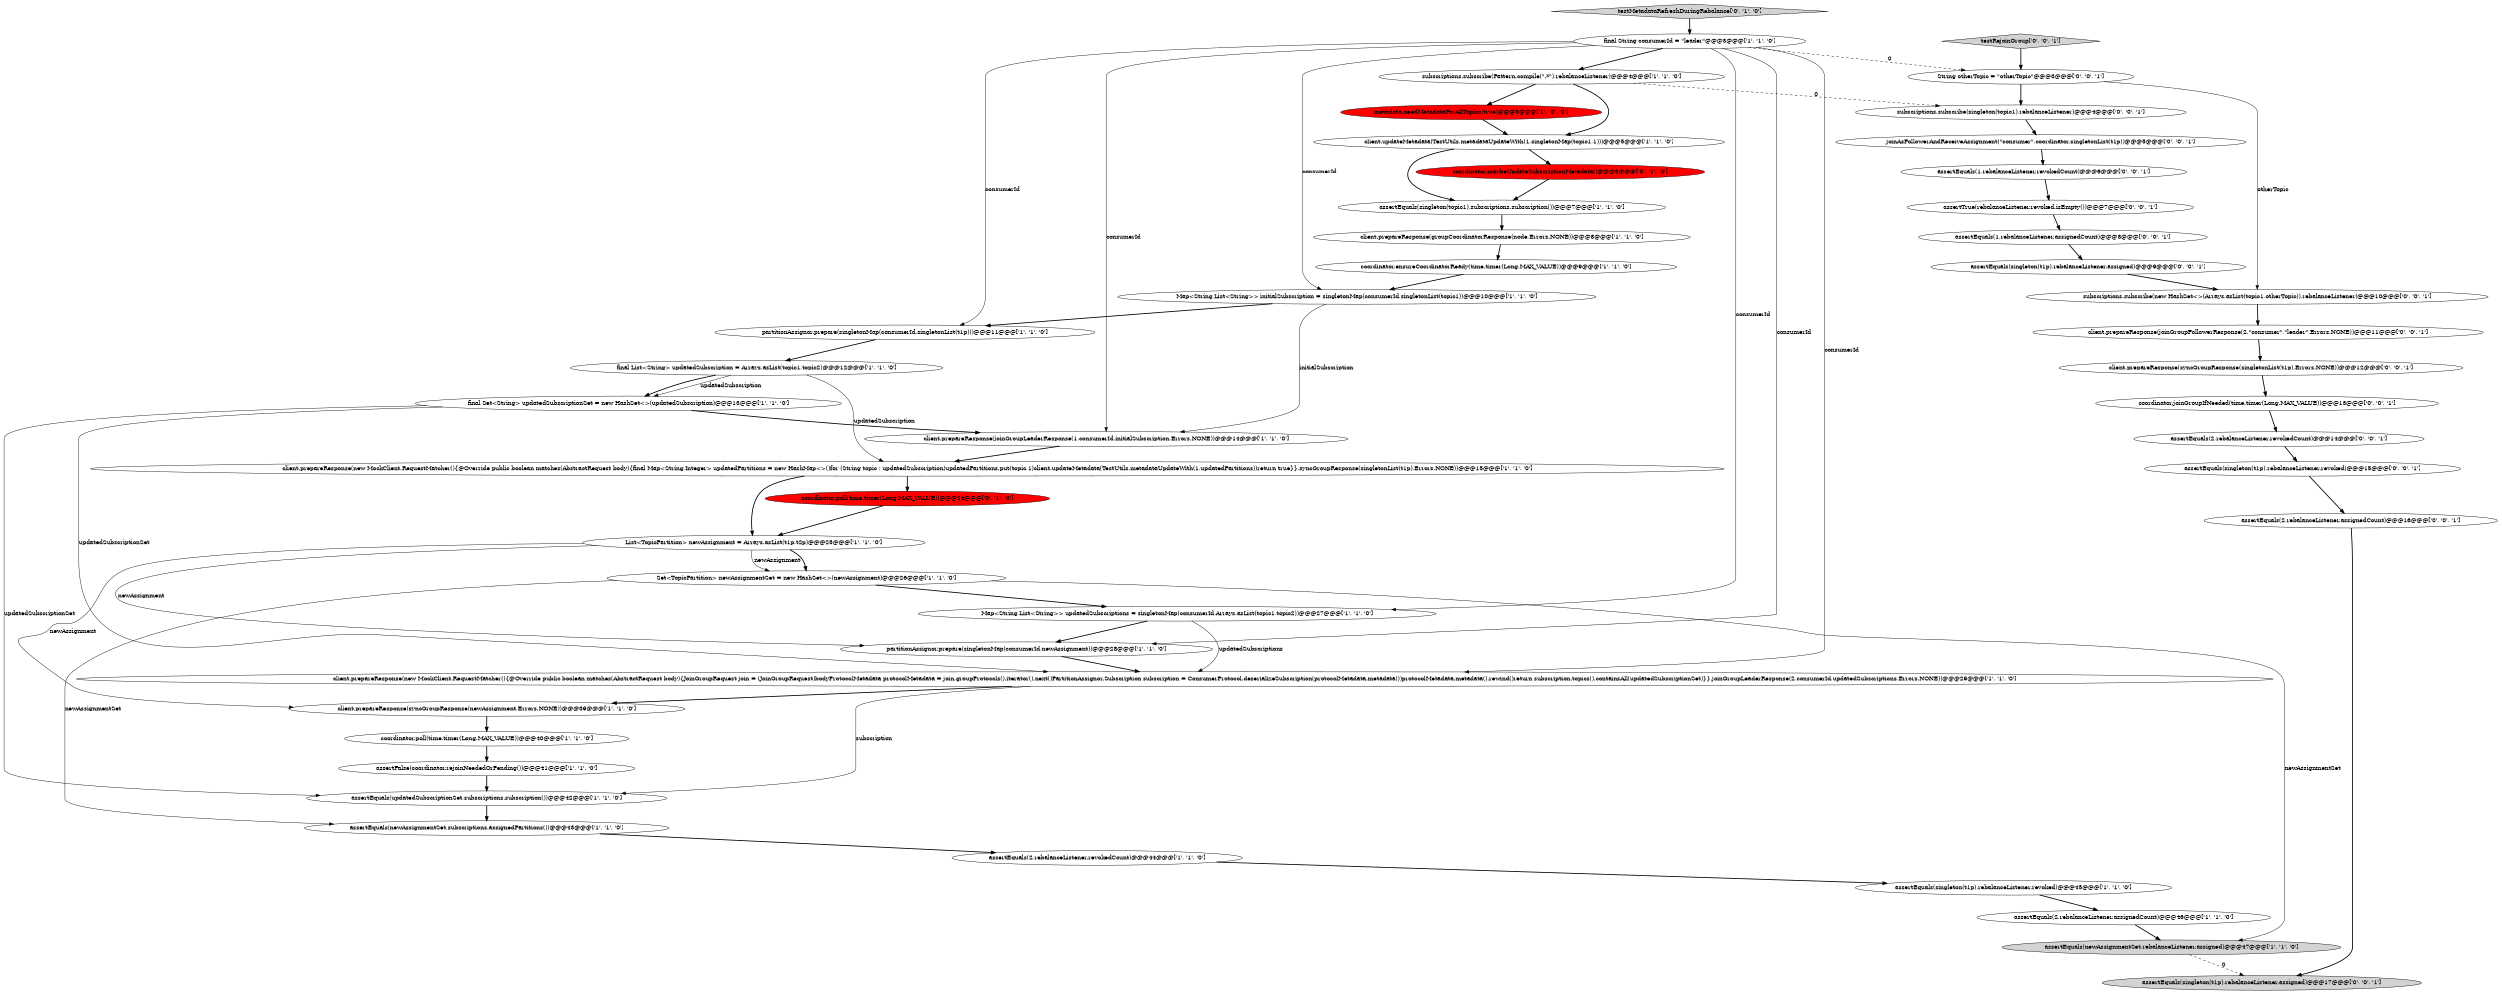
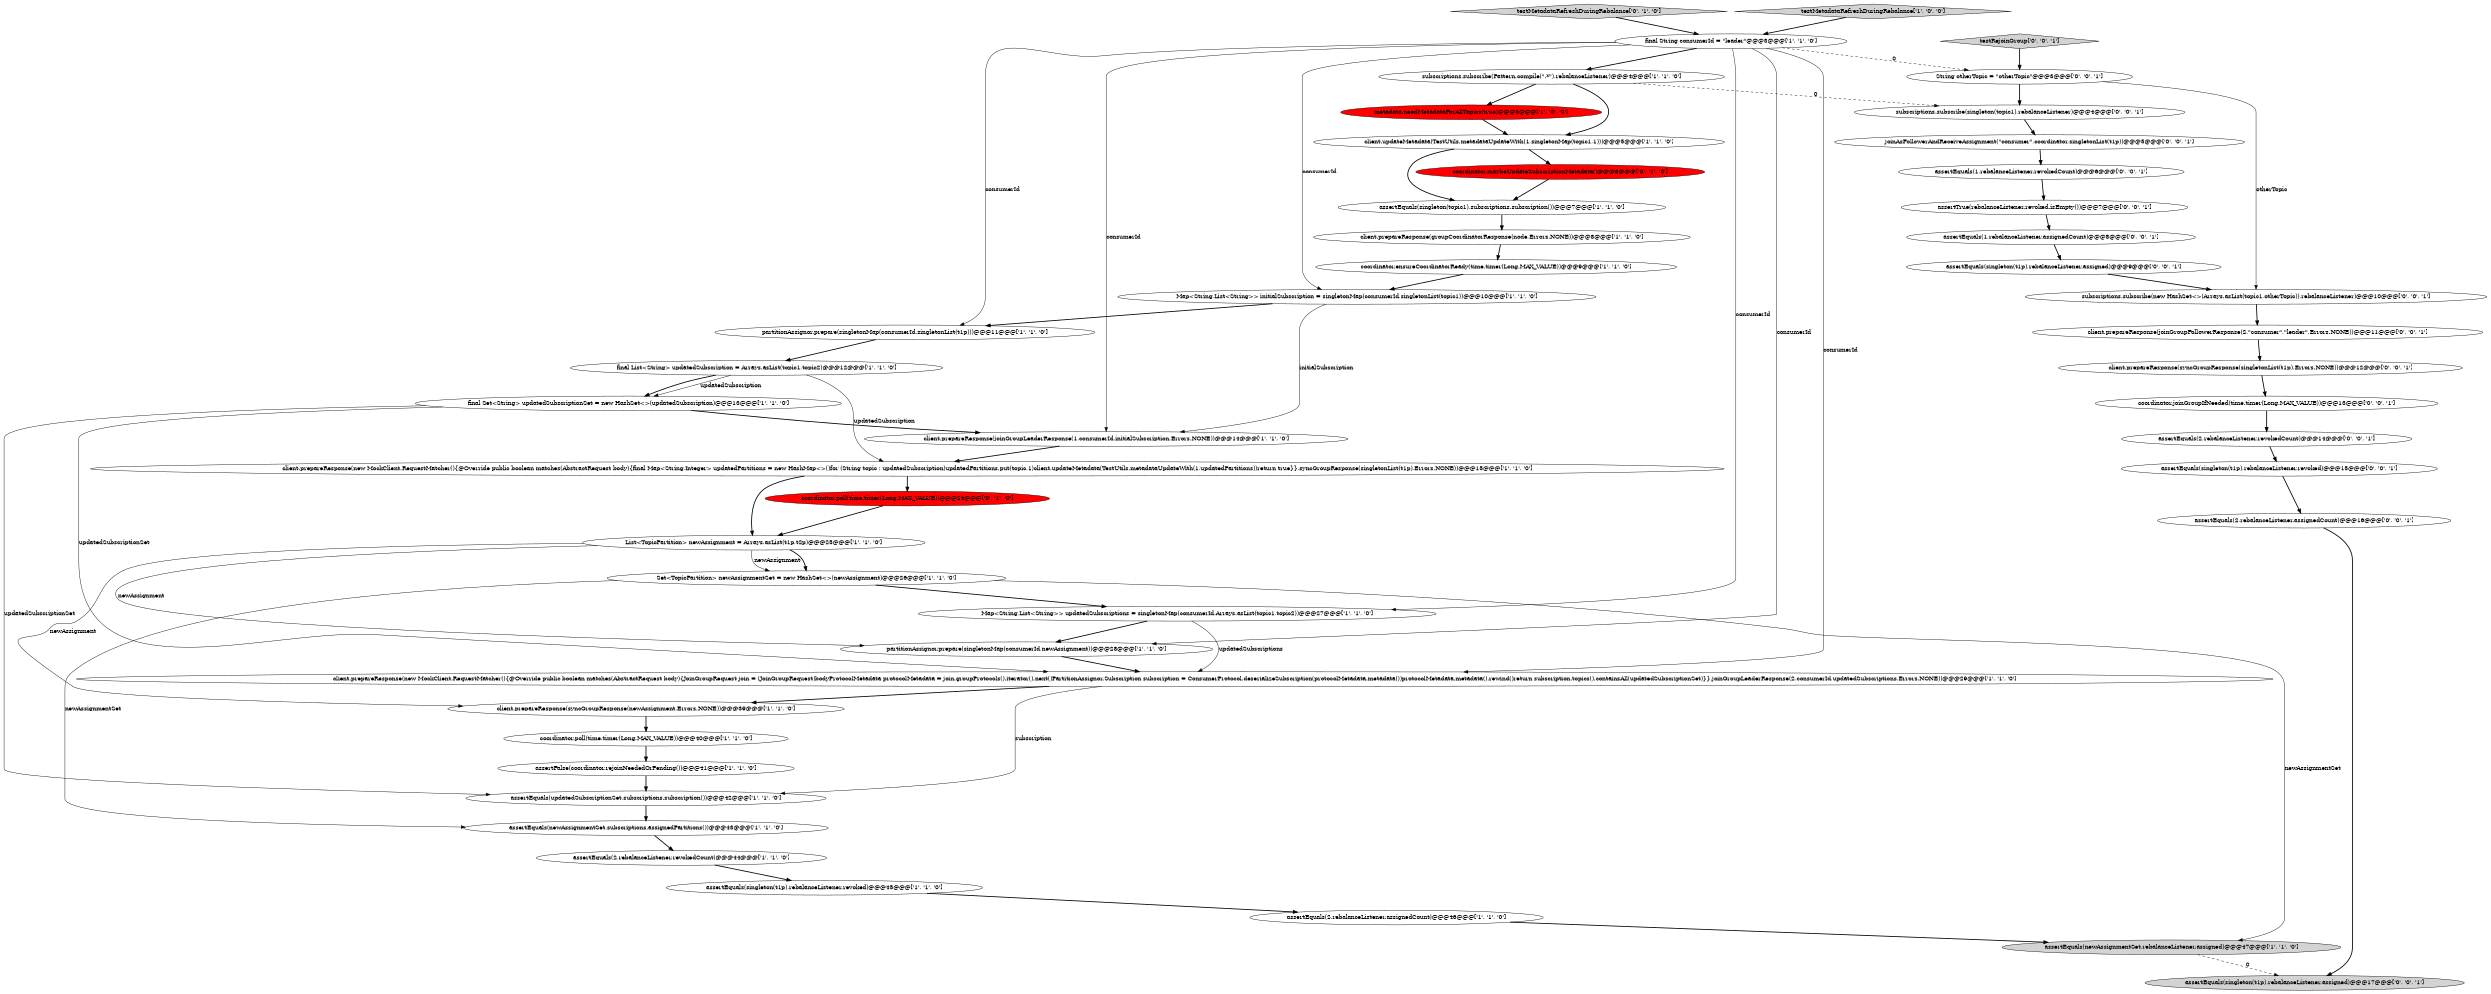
node "testMetadataRefreshDuringRebalance['1', '0', '0']": added
